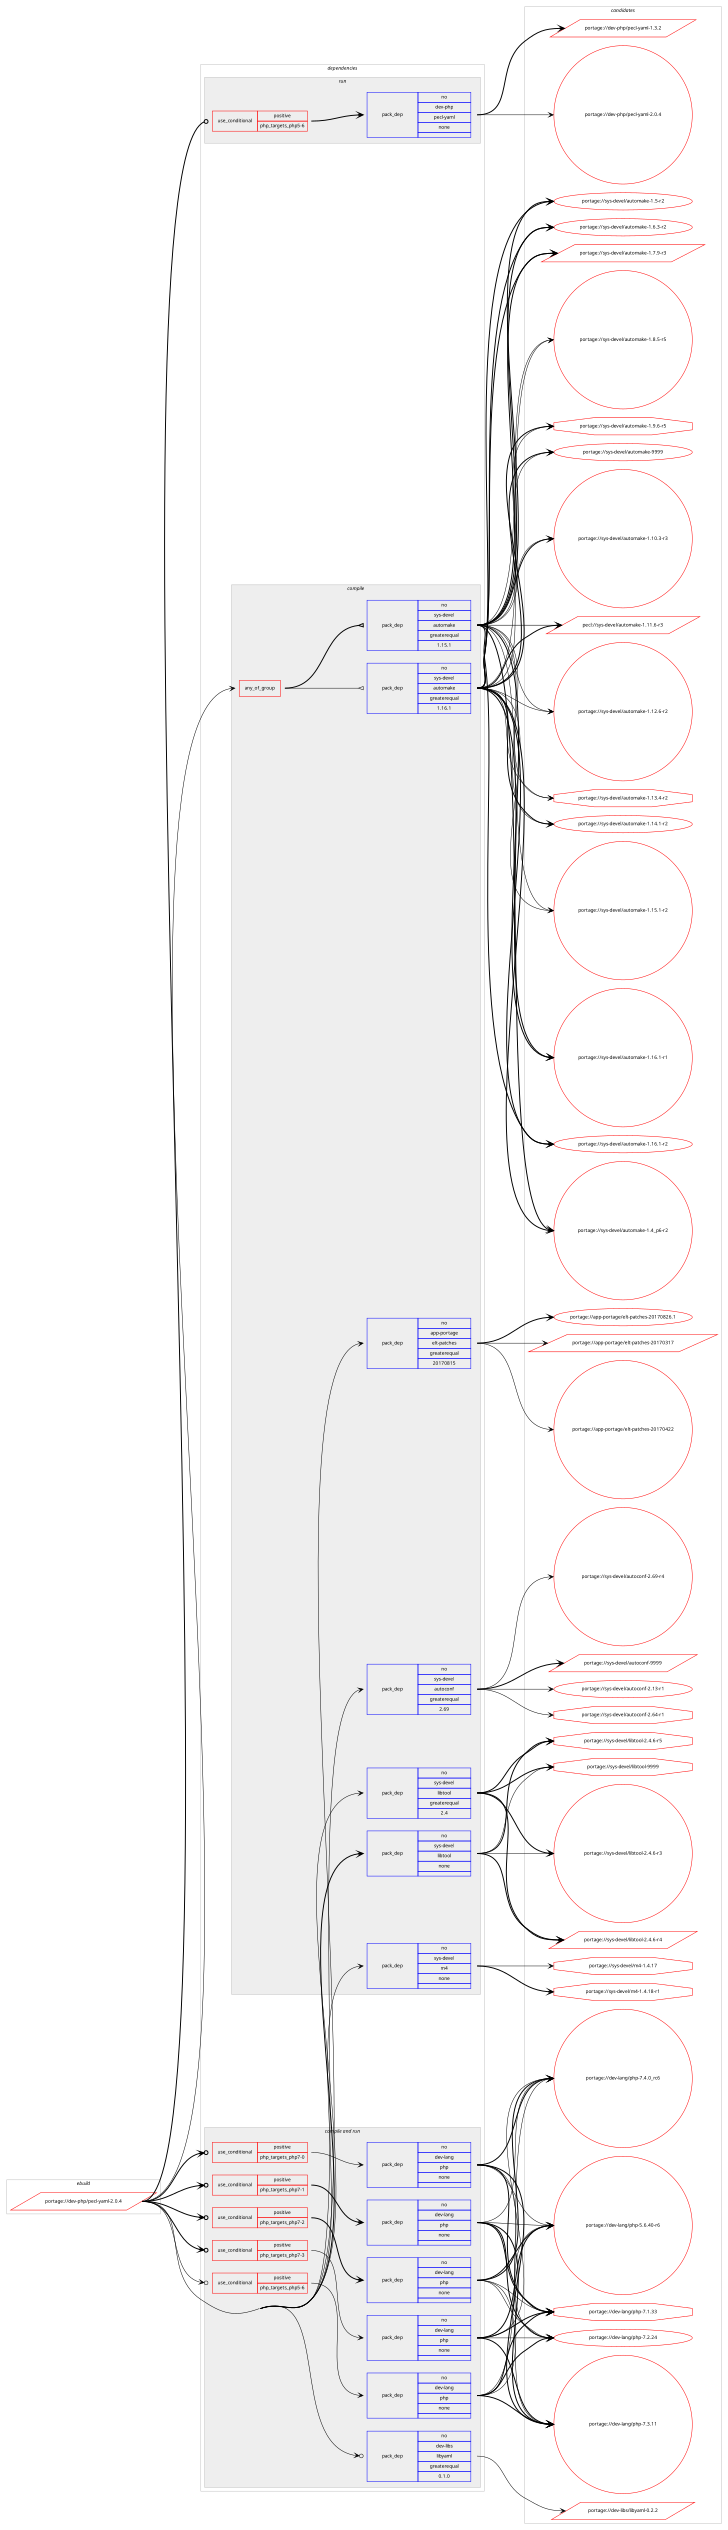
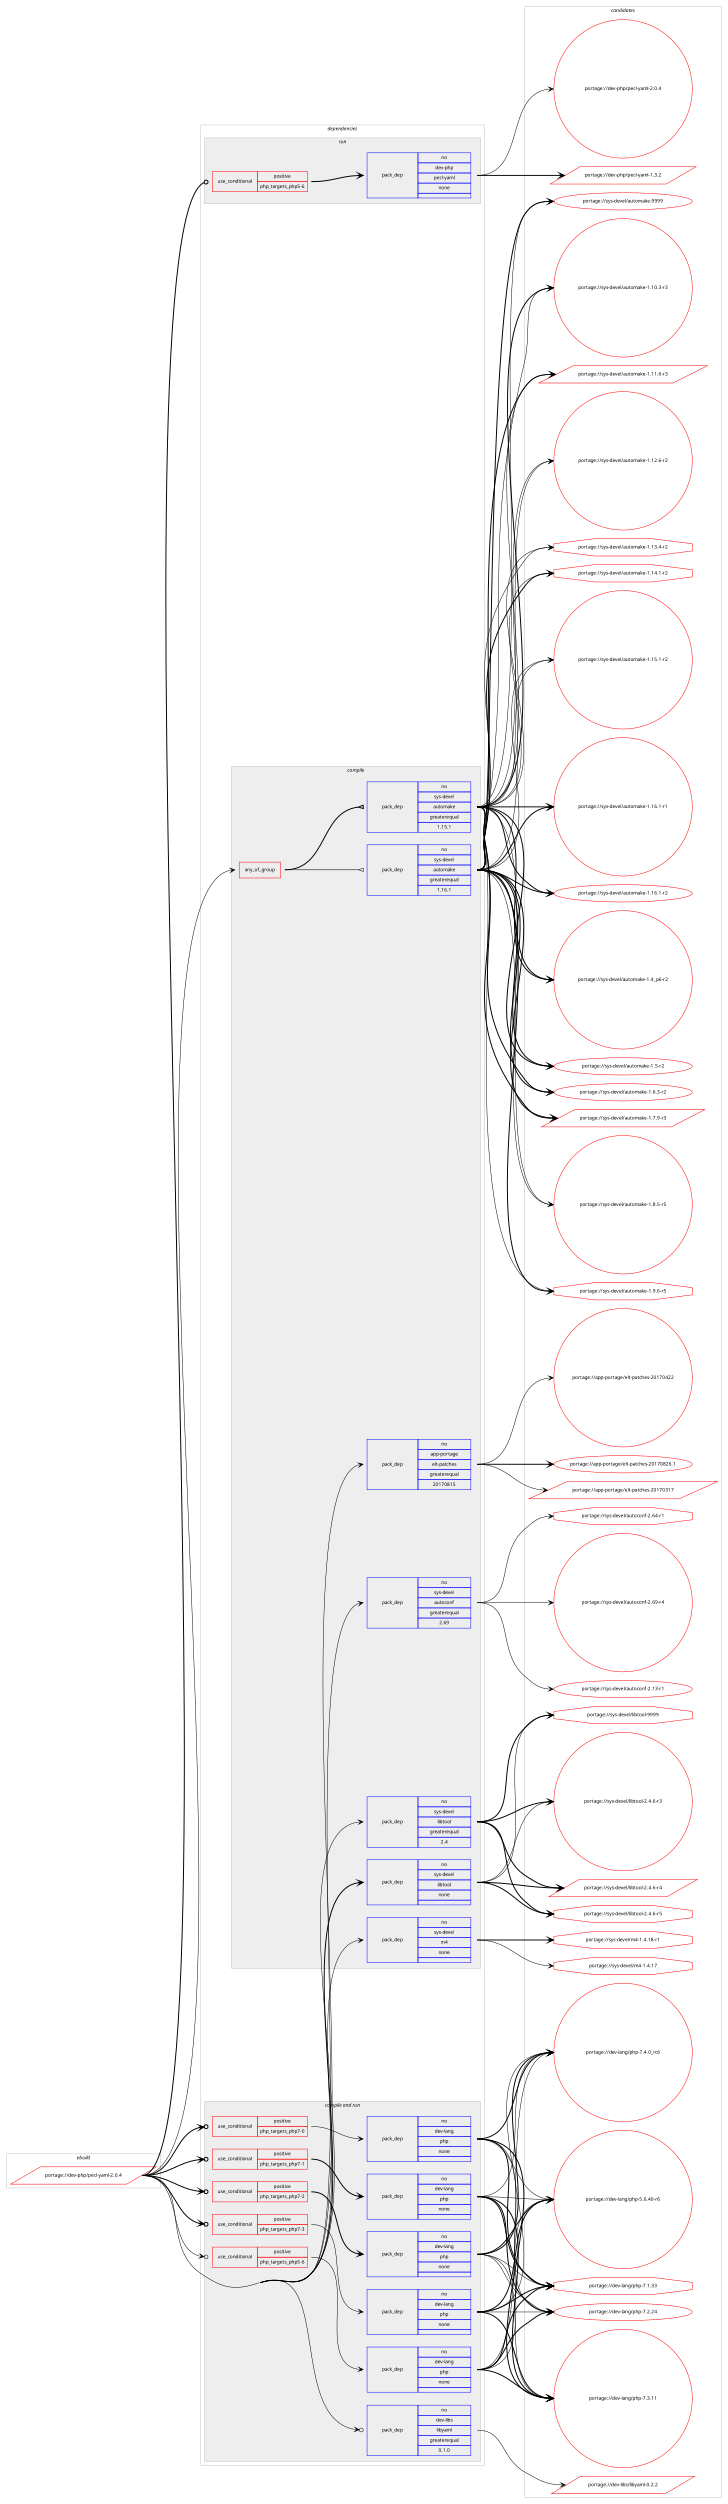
node "pecl://sys-devel/automake-1.11.6-r3": label "pecl://sys-devel/automake-1.11.6-r3" -> "portage://sys-devel/automake-1.11.6-r3"
node "portage://sys-devel/automake-1.14.1-r2": shape ellipse -> octagon
node "portage://sys-devel/autoconf-9999": removed
